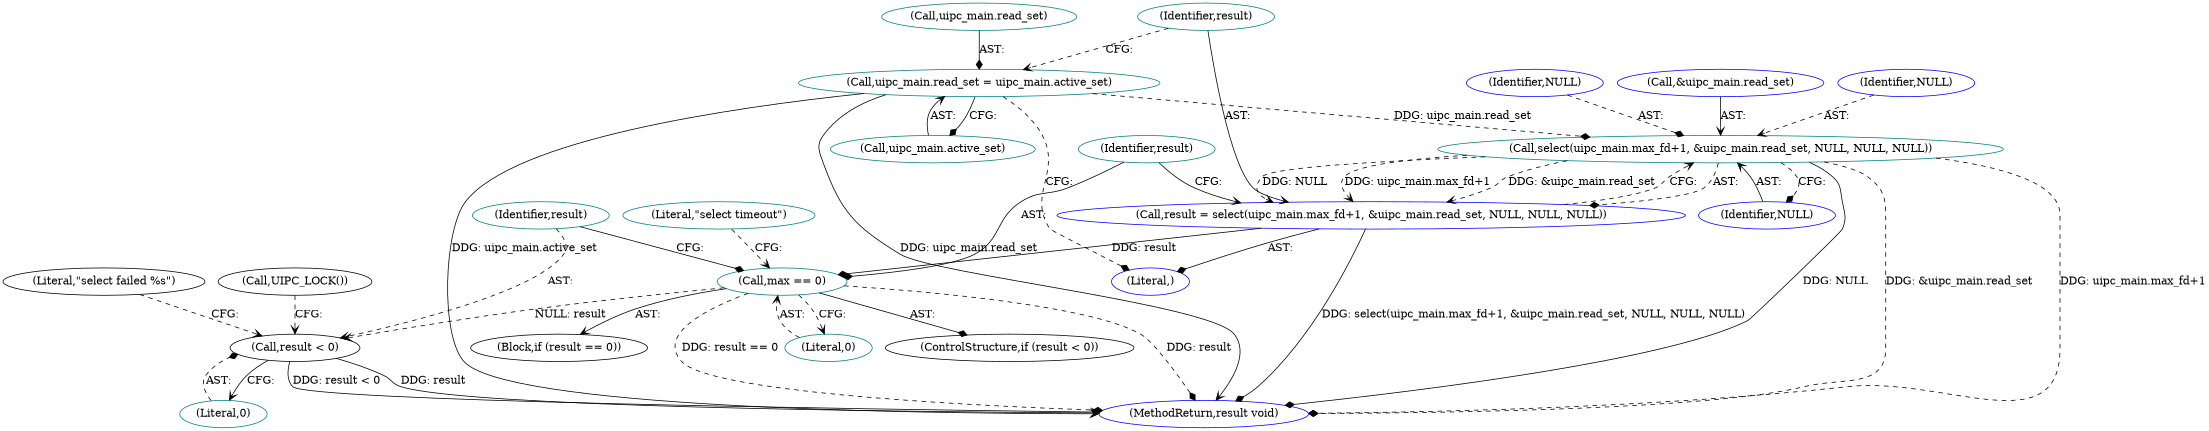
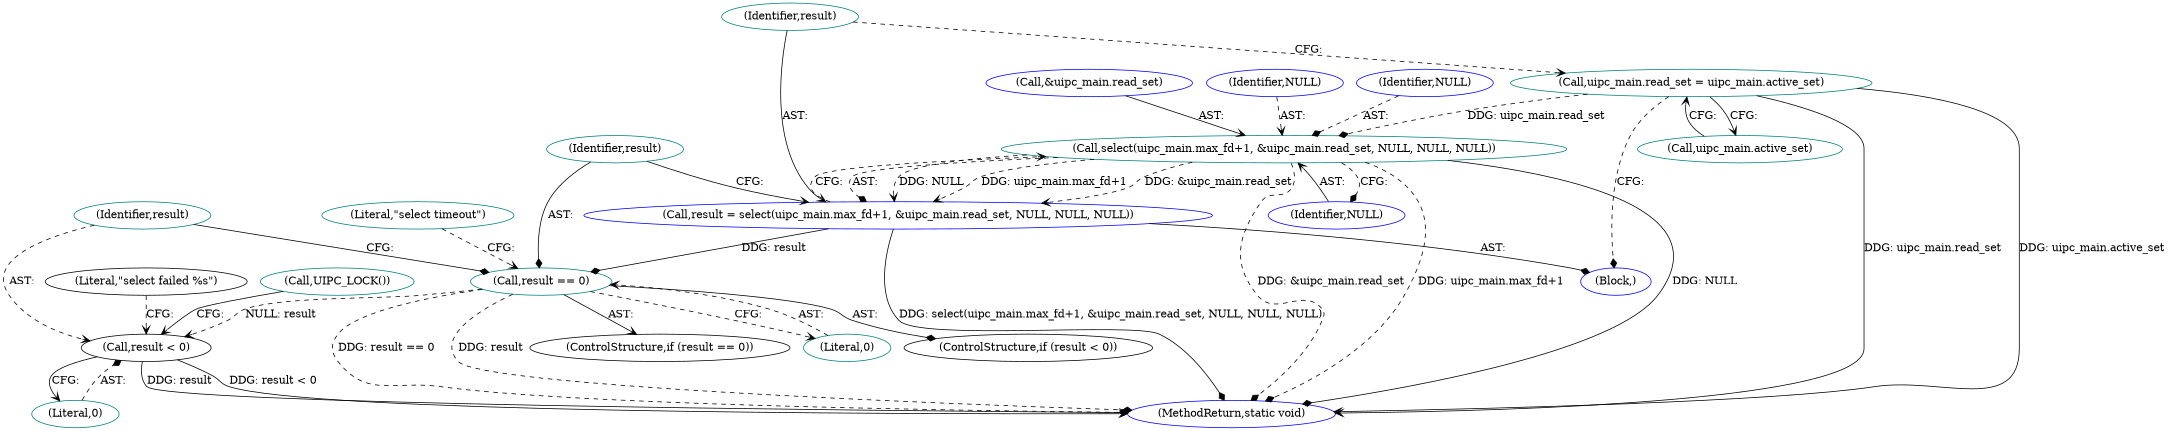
node "(Call,uipc_main.read_set)": removed
edge "(Call,uipc_main.read_set = uipc_main.active_set)" -> "(Call,uipc_main.active_set)": arrowhead diamond -> vee
edge "(Call,uipc_main.active_set)" -> "(Call,uipc_main.read_set = uipc_main.active_set)": label "AST: " -> "CFG: "
node "(Call,UIPC_LOCK())": color black -> teal
node "(Call,max == 0)": label "(Call,max == 0)" -> "(Call,result == 0)"
node "(Literal,)": label "(Literal,)" -> "(Block,)"
edge "(Call,UIPC_LOCK())" -> "(Call,result < 0)": style dashed -> solid
node "(Block,if (result == 0))": label "(Block,if (result == 0))" -> "(ControlStructure,if (result == 0))"
node "(MethodReturn,result void)": label "(MethodReturn,result void)" -> "(MethodReturn,static void)"
